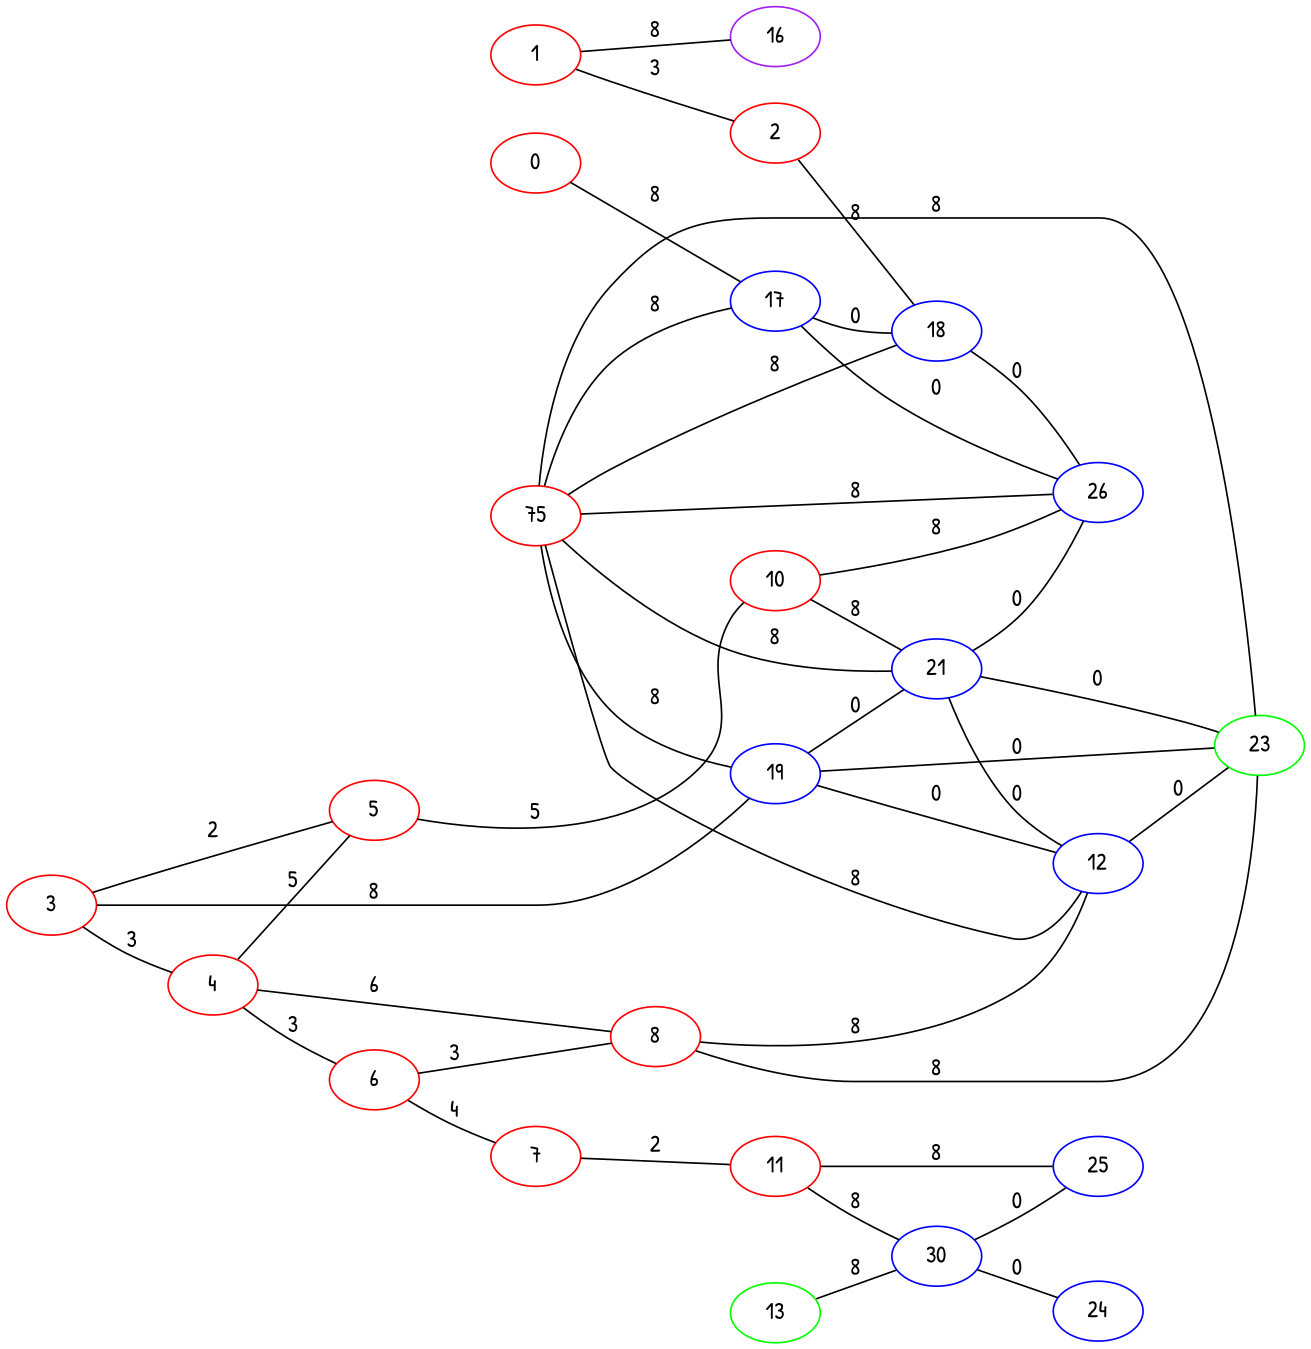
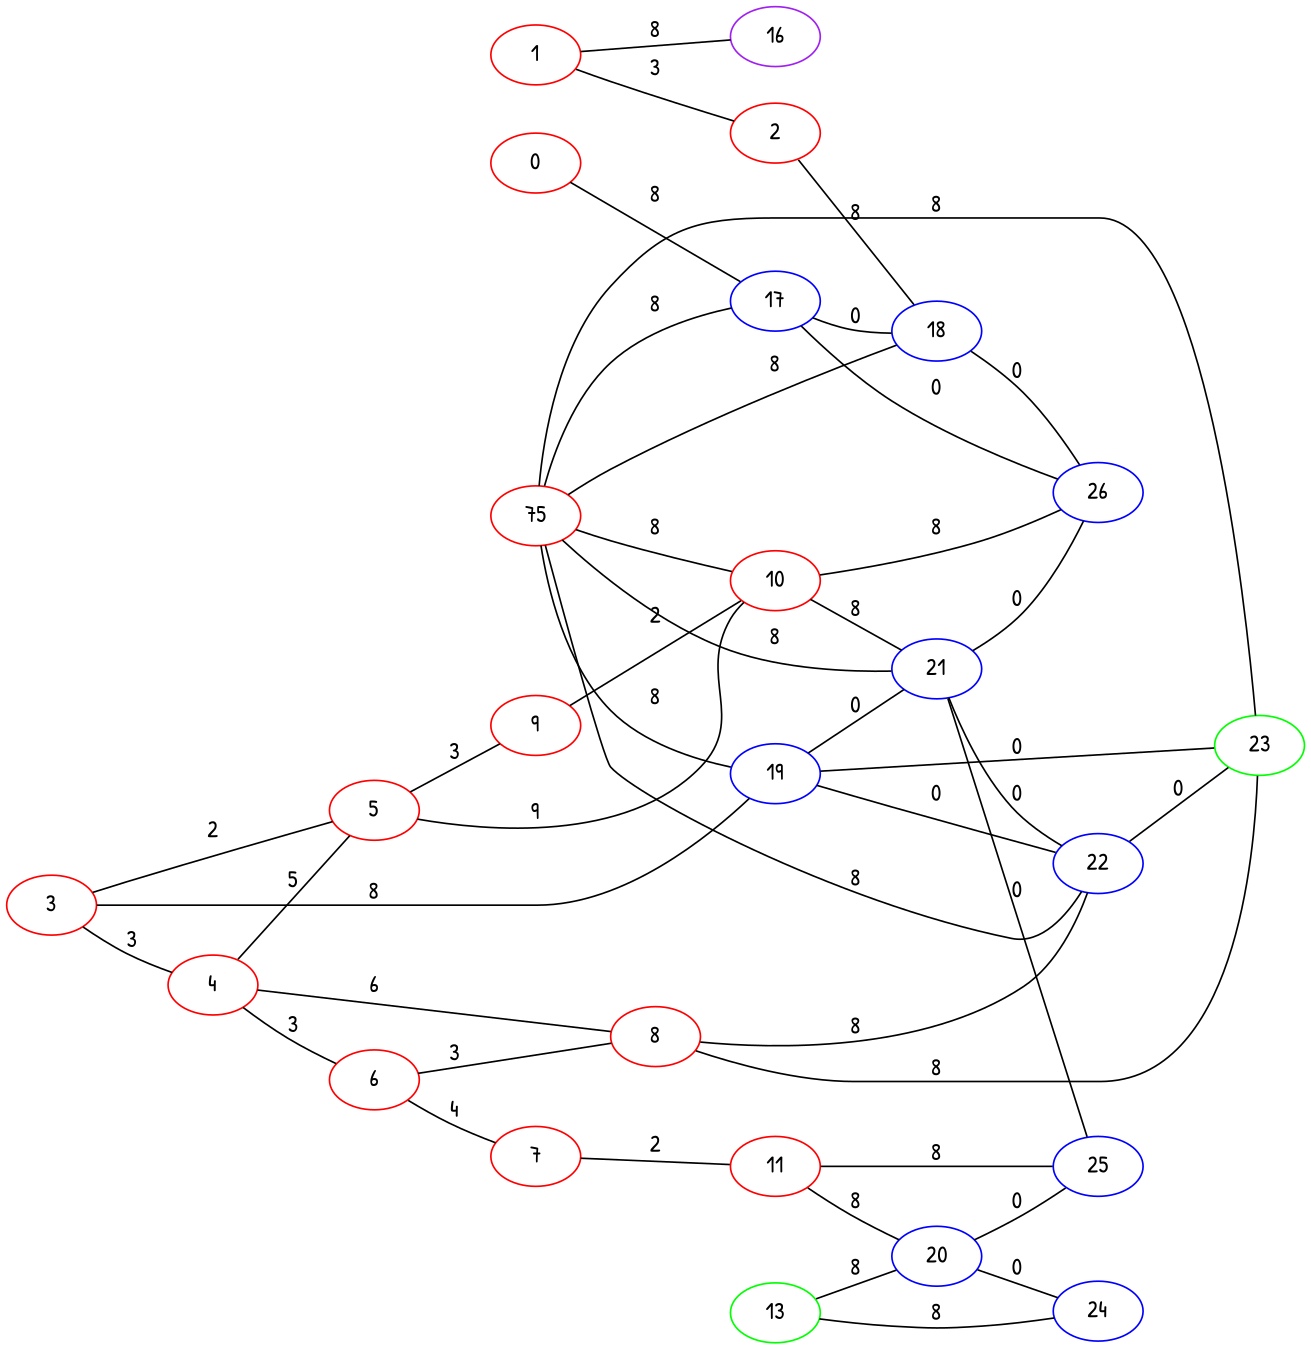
edge "26" -- "75": now "10" -- "75"
edge "21" -- "23": now "21" -- "25"
node "9": added
edge "10" -- "5": label "5" -> "9"
node "12": label "12" -> "22"
node "30": label "30" -> "20"
edge "24" -- "13": added, label "8"
